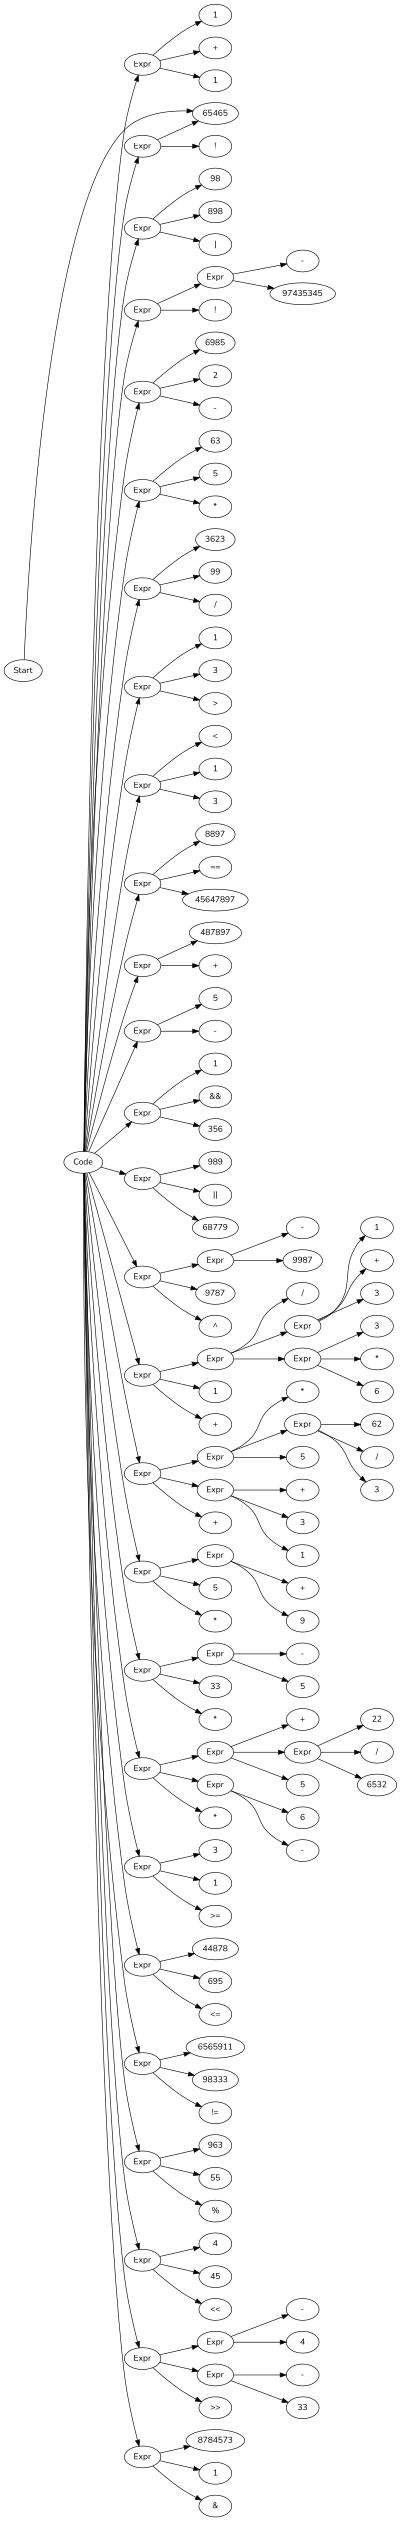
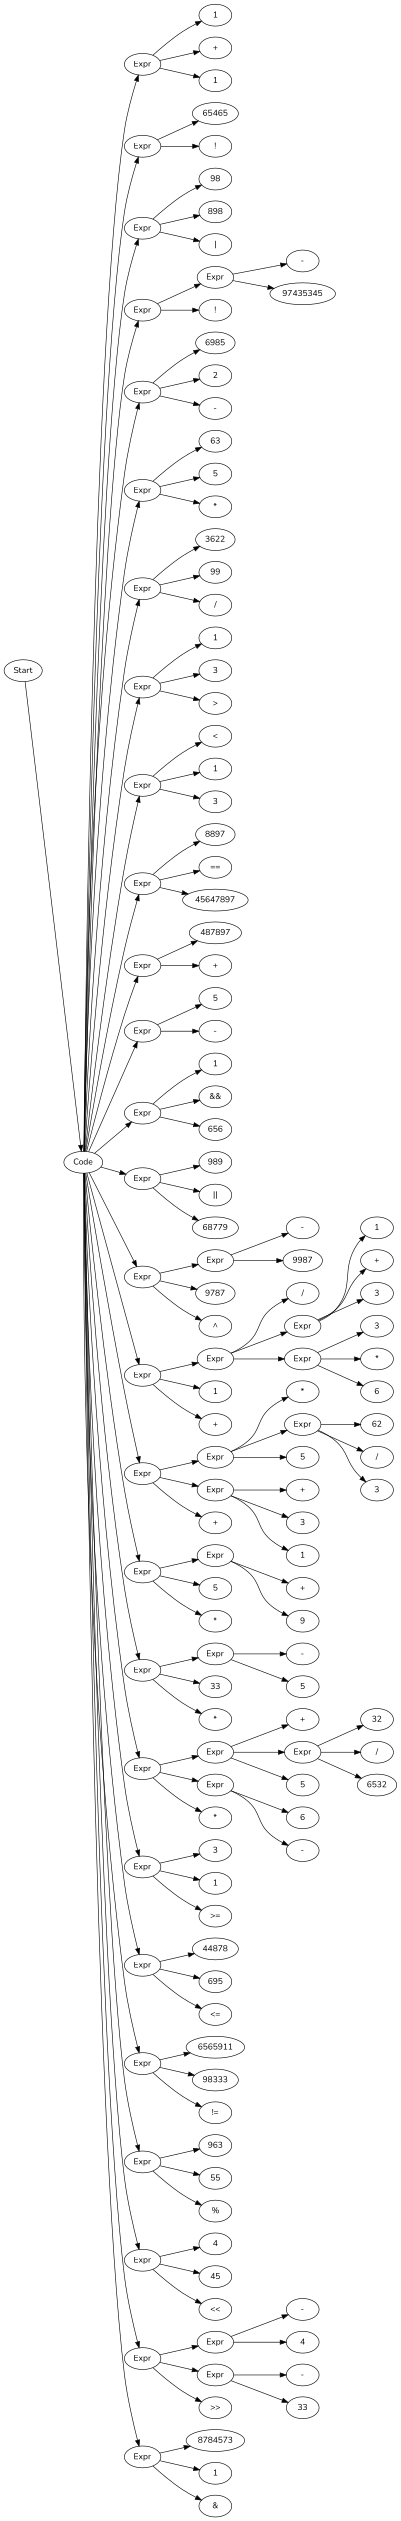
edge "Start" -> "65465": now "Start" -> "Code"
node "3623": label "3623" -> "3622"
node "356": label "356" -> "656"
node "22": label "22" -> "32"
